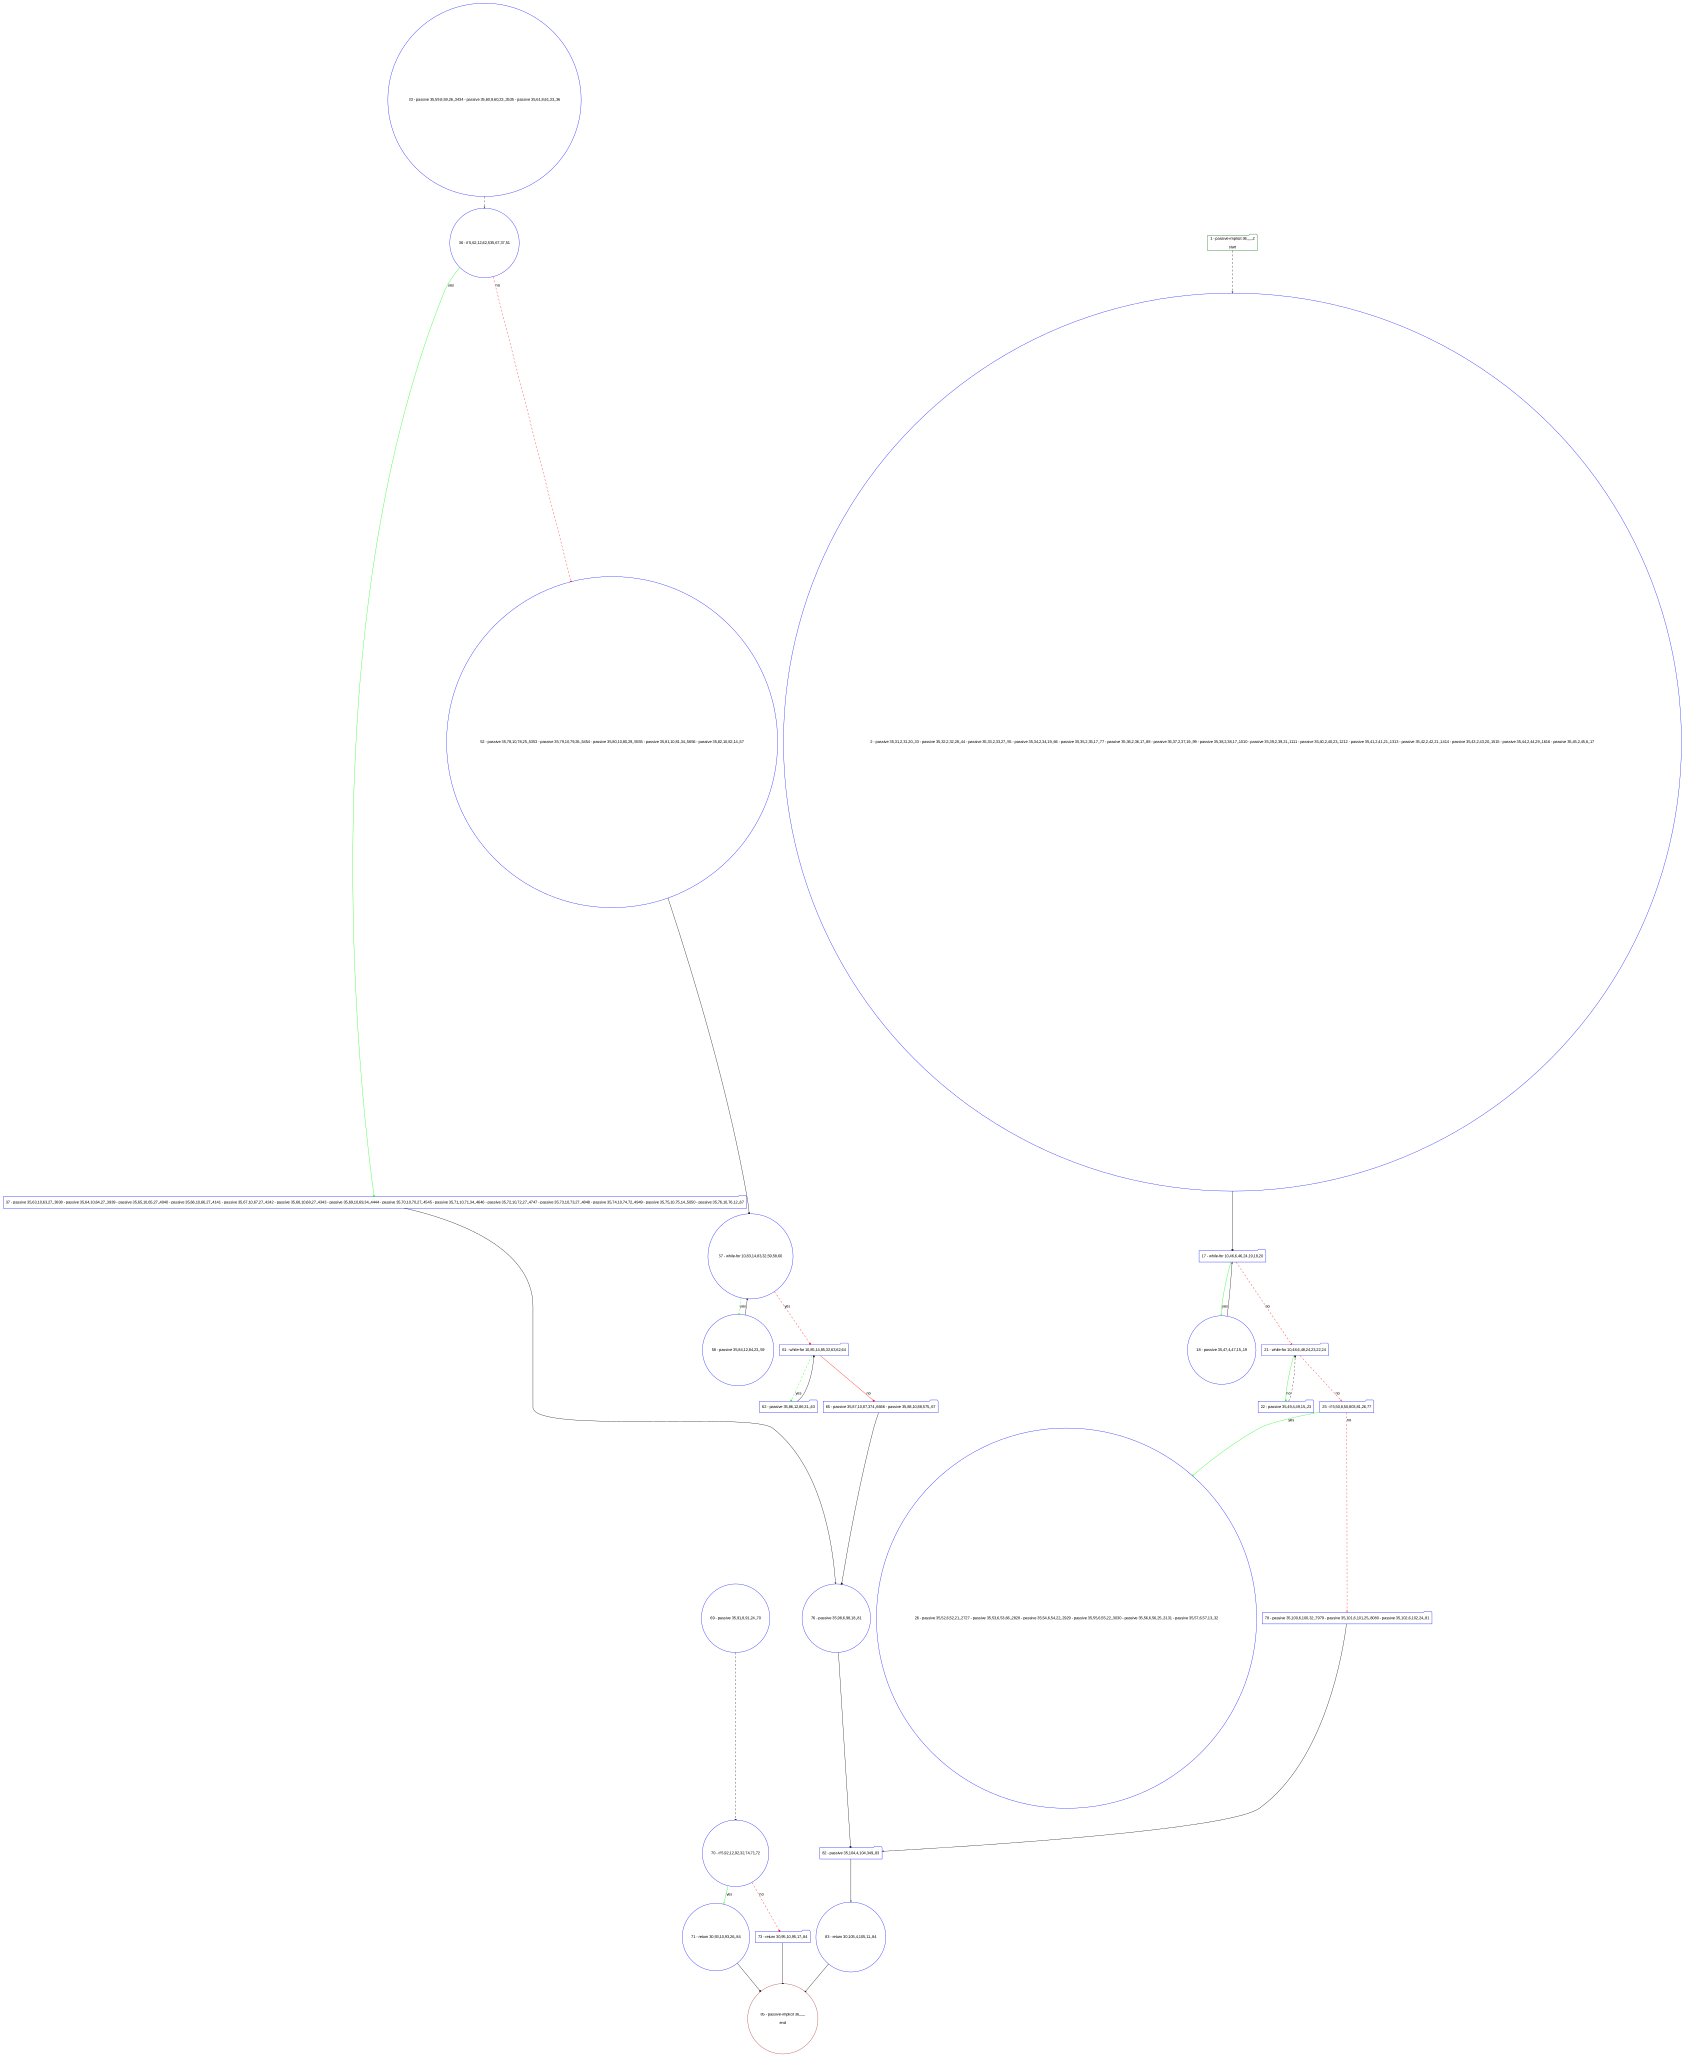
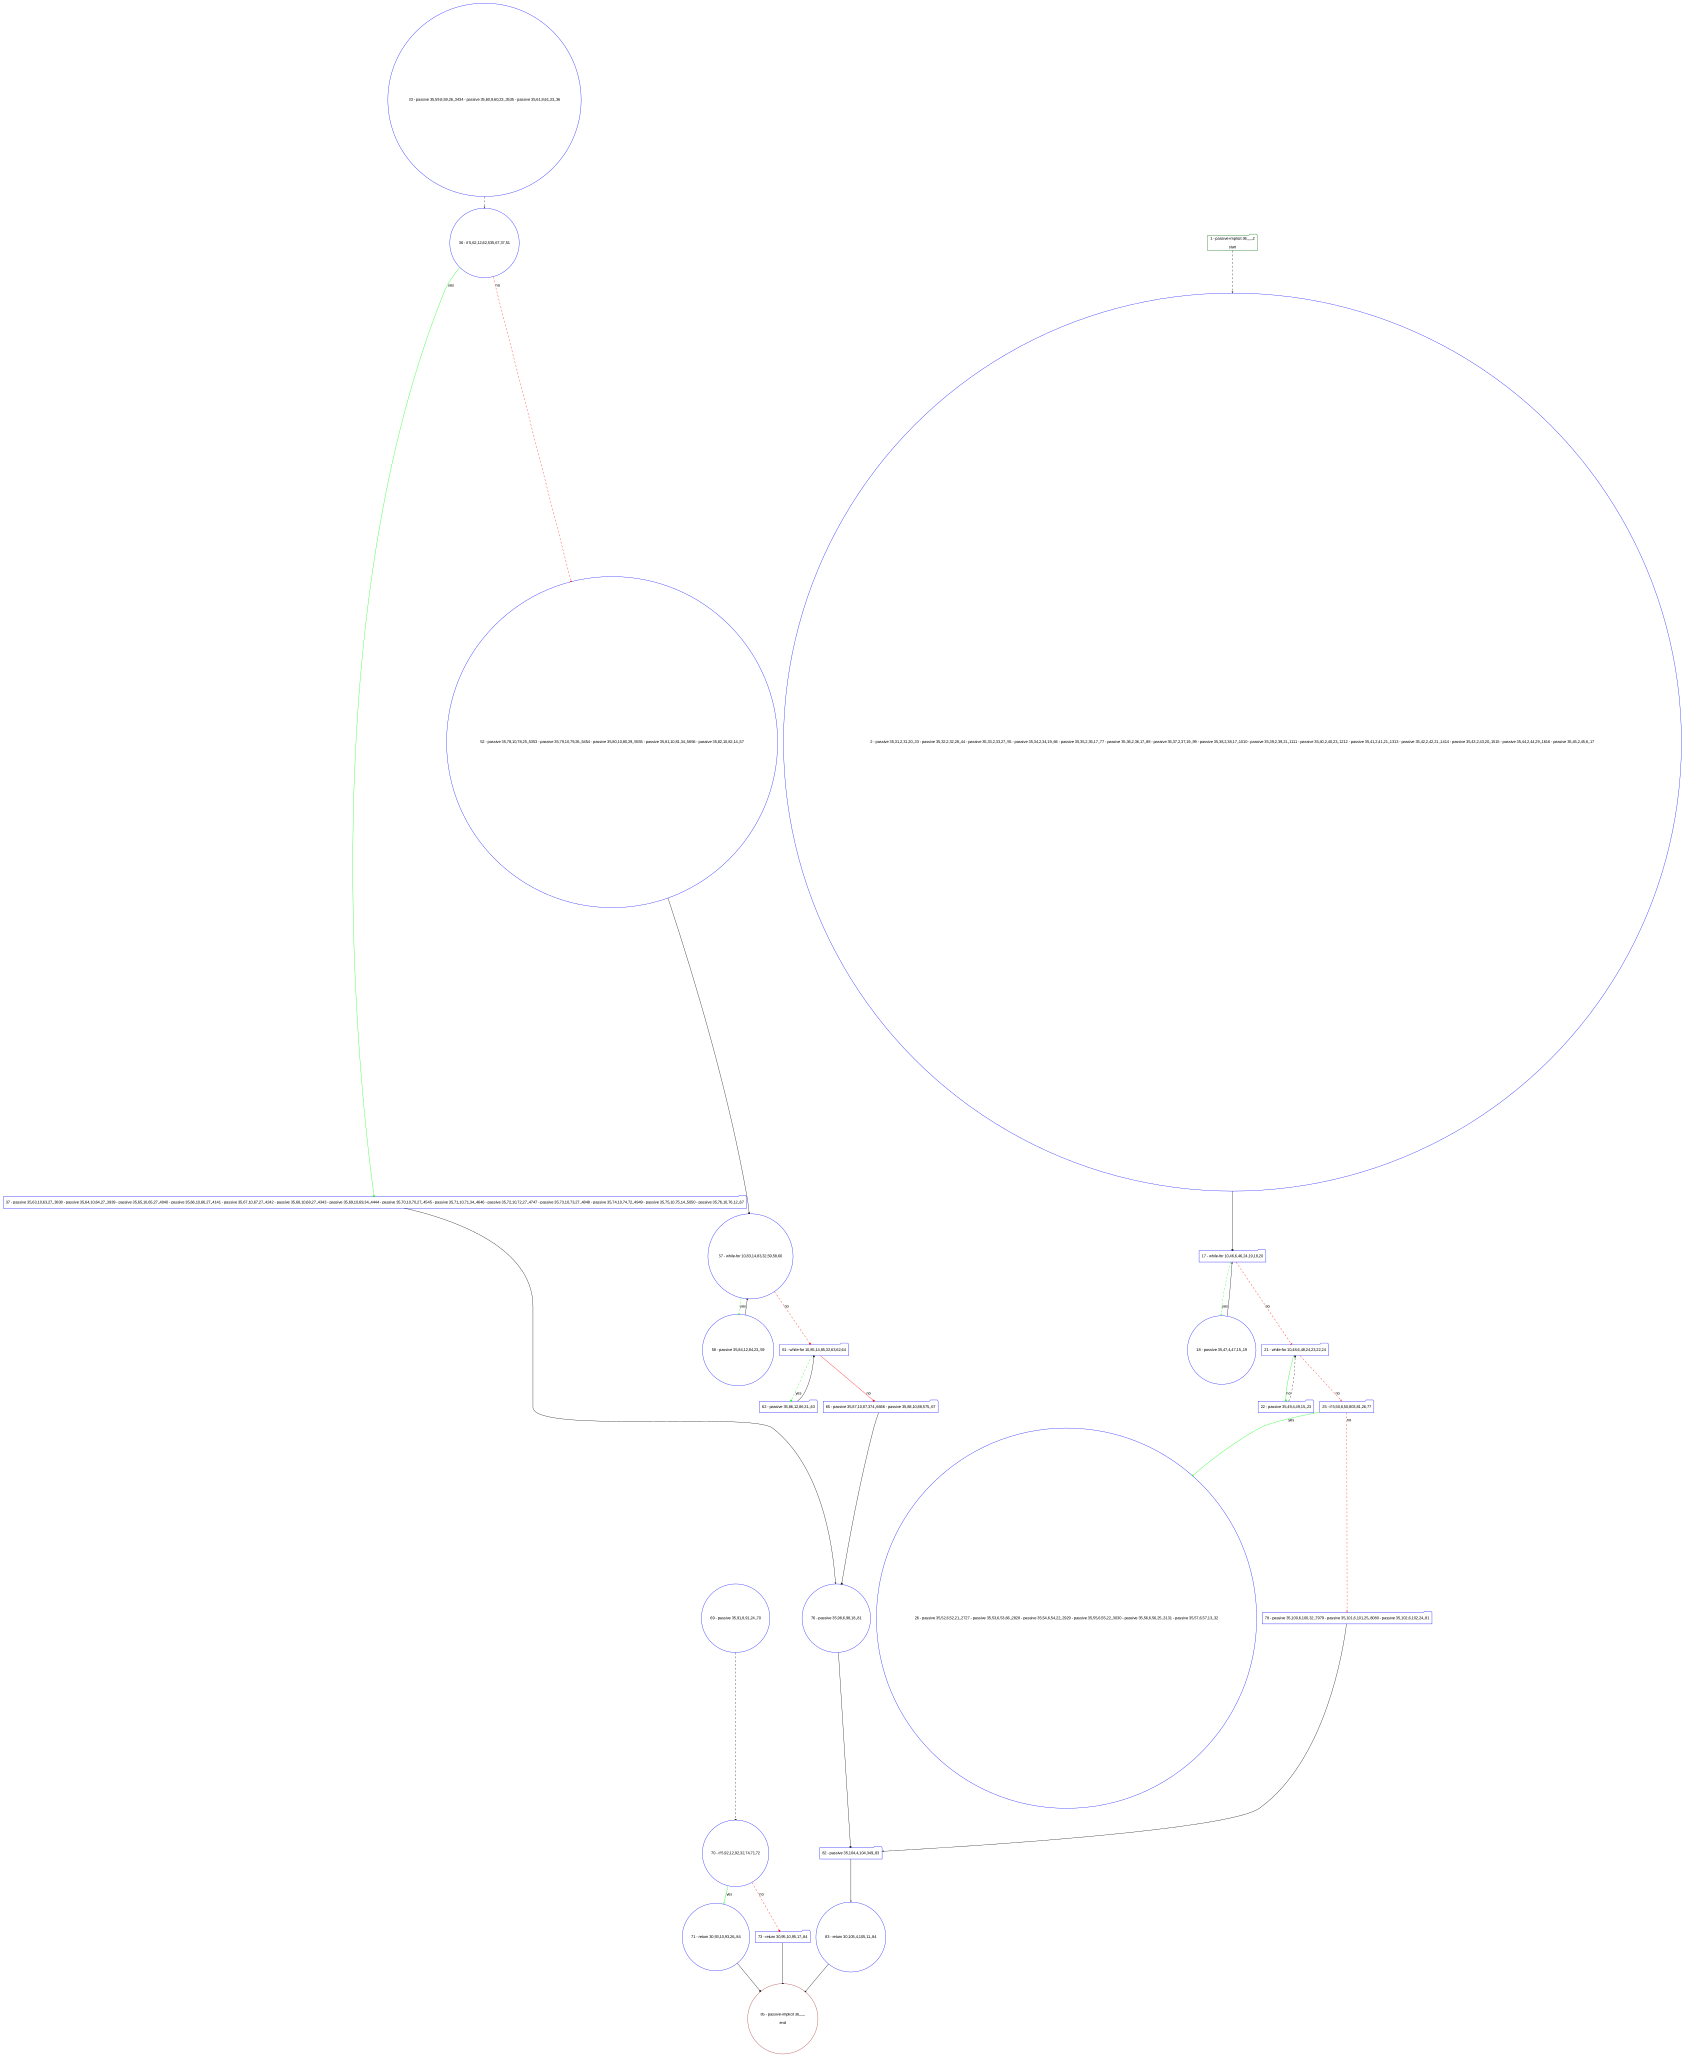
edge "17 - while-for 10,46,6,46,24,19,18,20" -> "18 - passive 35,47,4,47,15,,19": style solid -> dashed
edge "57 - while-for 10,83,14,83,32,59,58,60" -> "61 - while-for 10,85,14,85,32,63,62,64": label "yes" -> "no"
